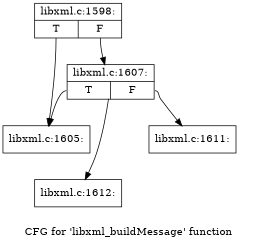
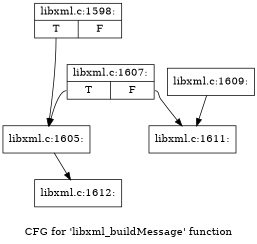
edge "libxml.c:1598:" -> "libxml.c:1607:": removed
node "libxml.c:1609:": added
edge "libxml.c:1607:" -> "libxml.c:1612:": now "libxml.c:1605:" -> "libxml.c:1612:"
